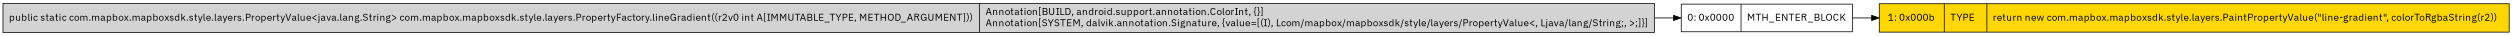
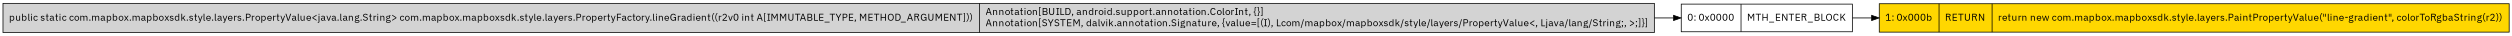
node "1: 0x000b": text "TYPE" -> "RETURN"
